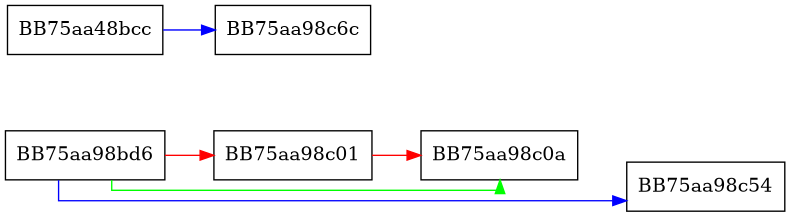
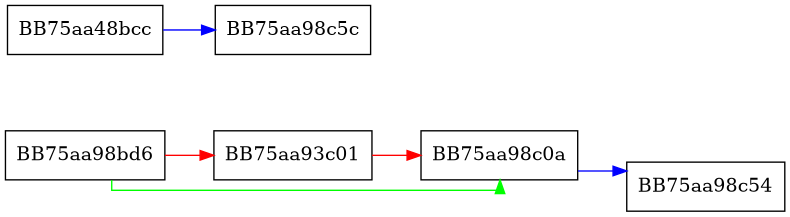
node "BB75aa98c6c": label "BB75aa98c6c" -> "BB75aa98c5c"
node "BB75aa98c01": label "BB75aa98c01" -> "BB75aa93c01"
edge "BB75aa98bd6" -> "BB75aa98c54": now "BB75aa98c0a" -> "BB75aa98c54"
